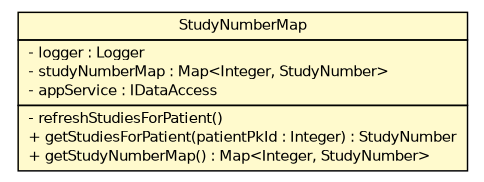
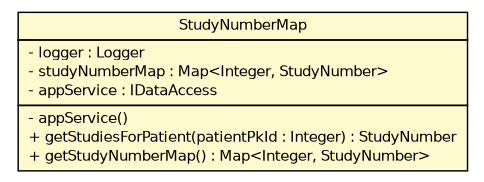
node "StudyNumberMap": text "- refreshStudiesForPatient()" -> "- appService()"
